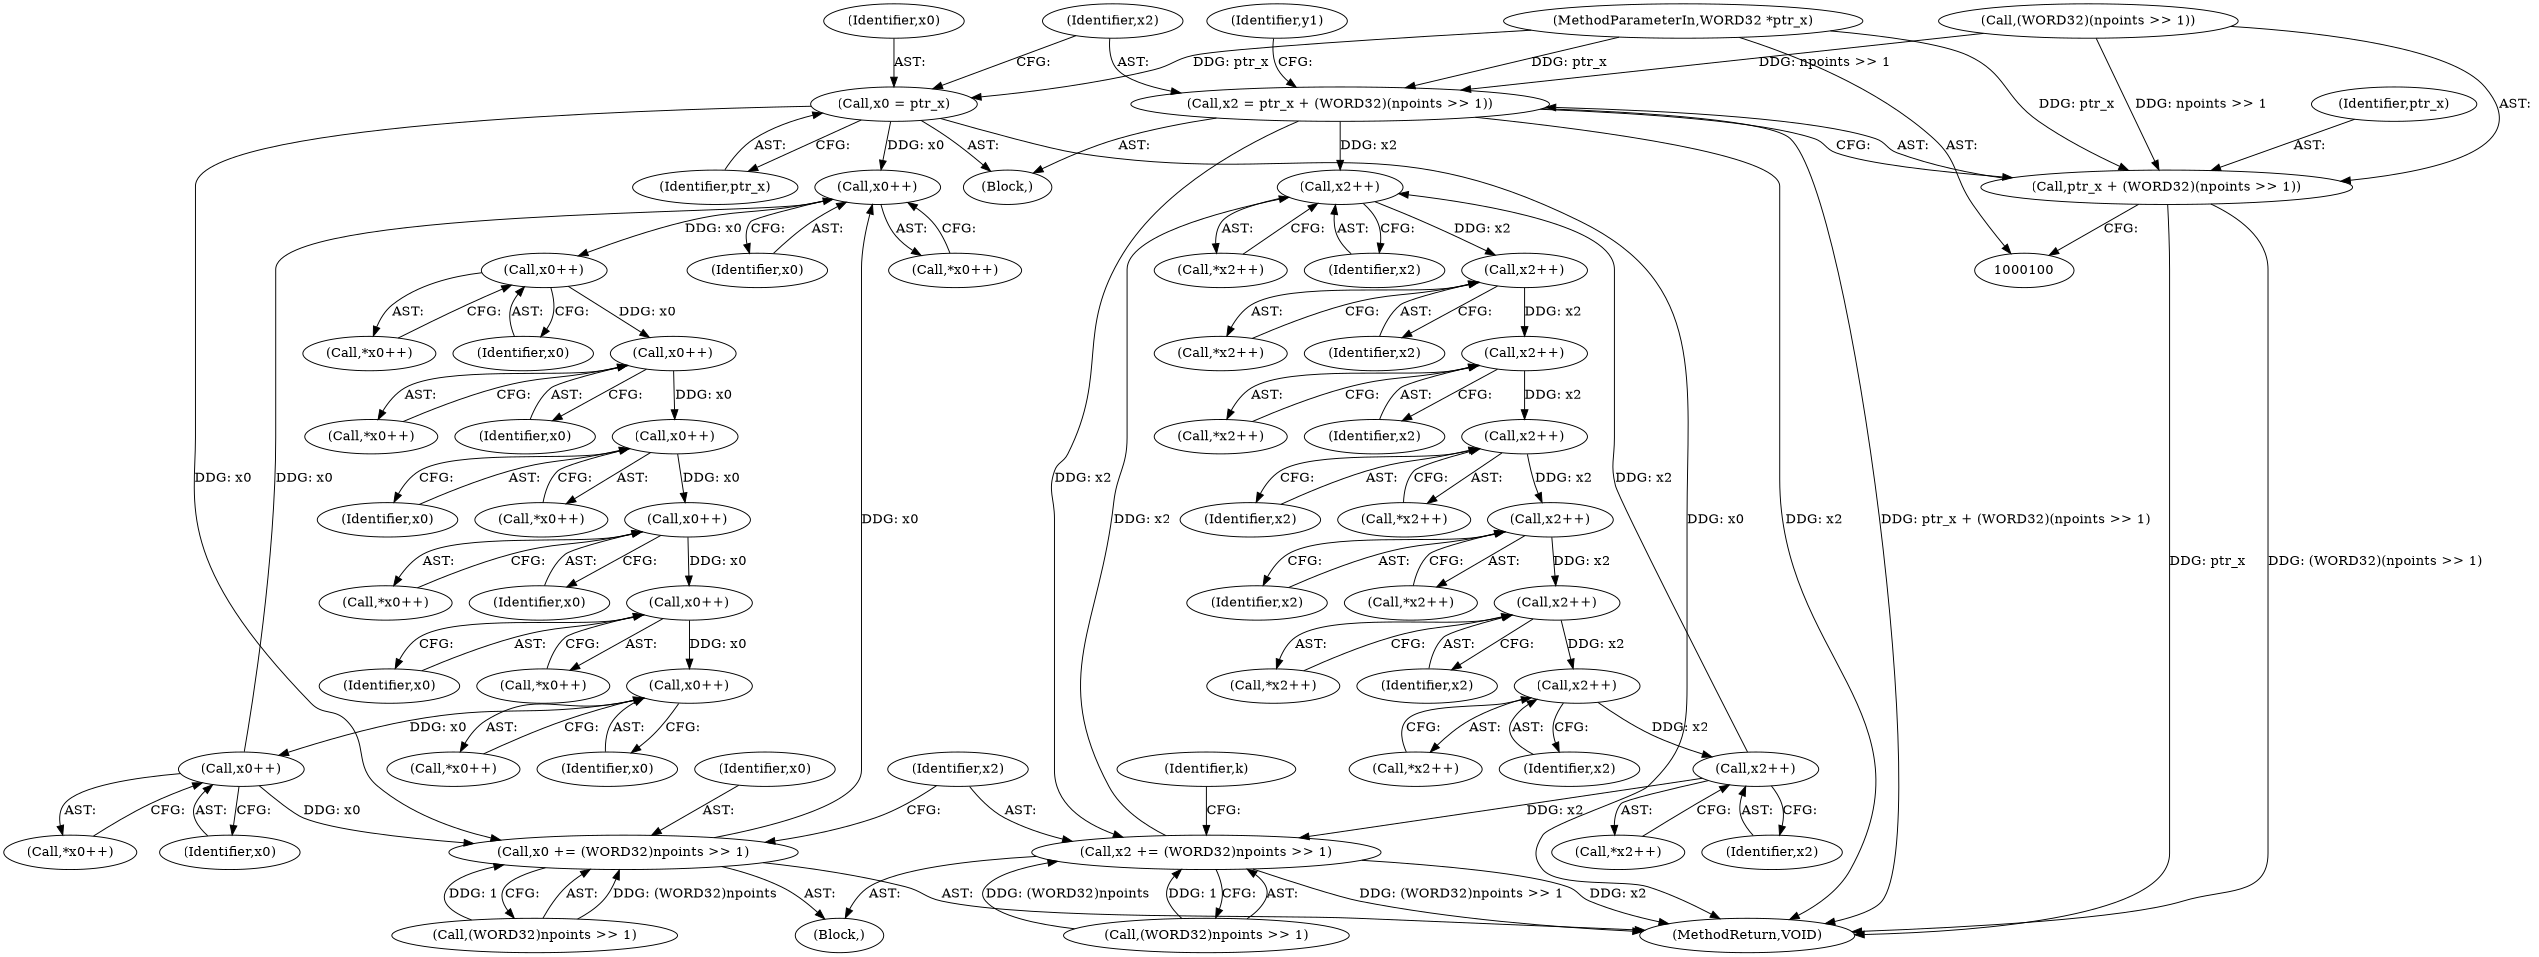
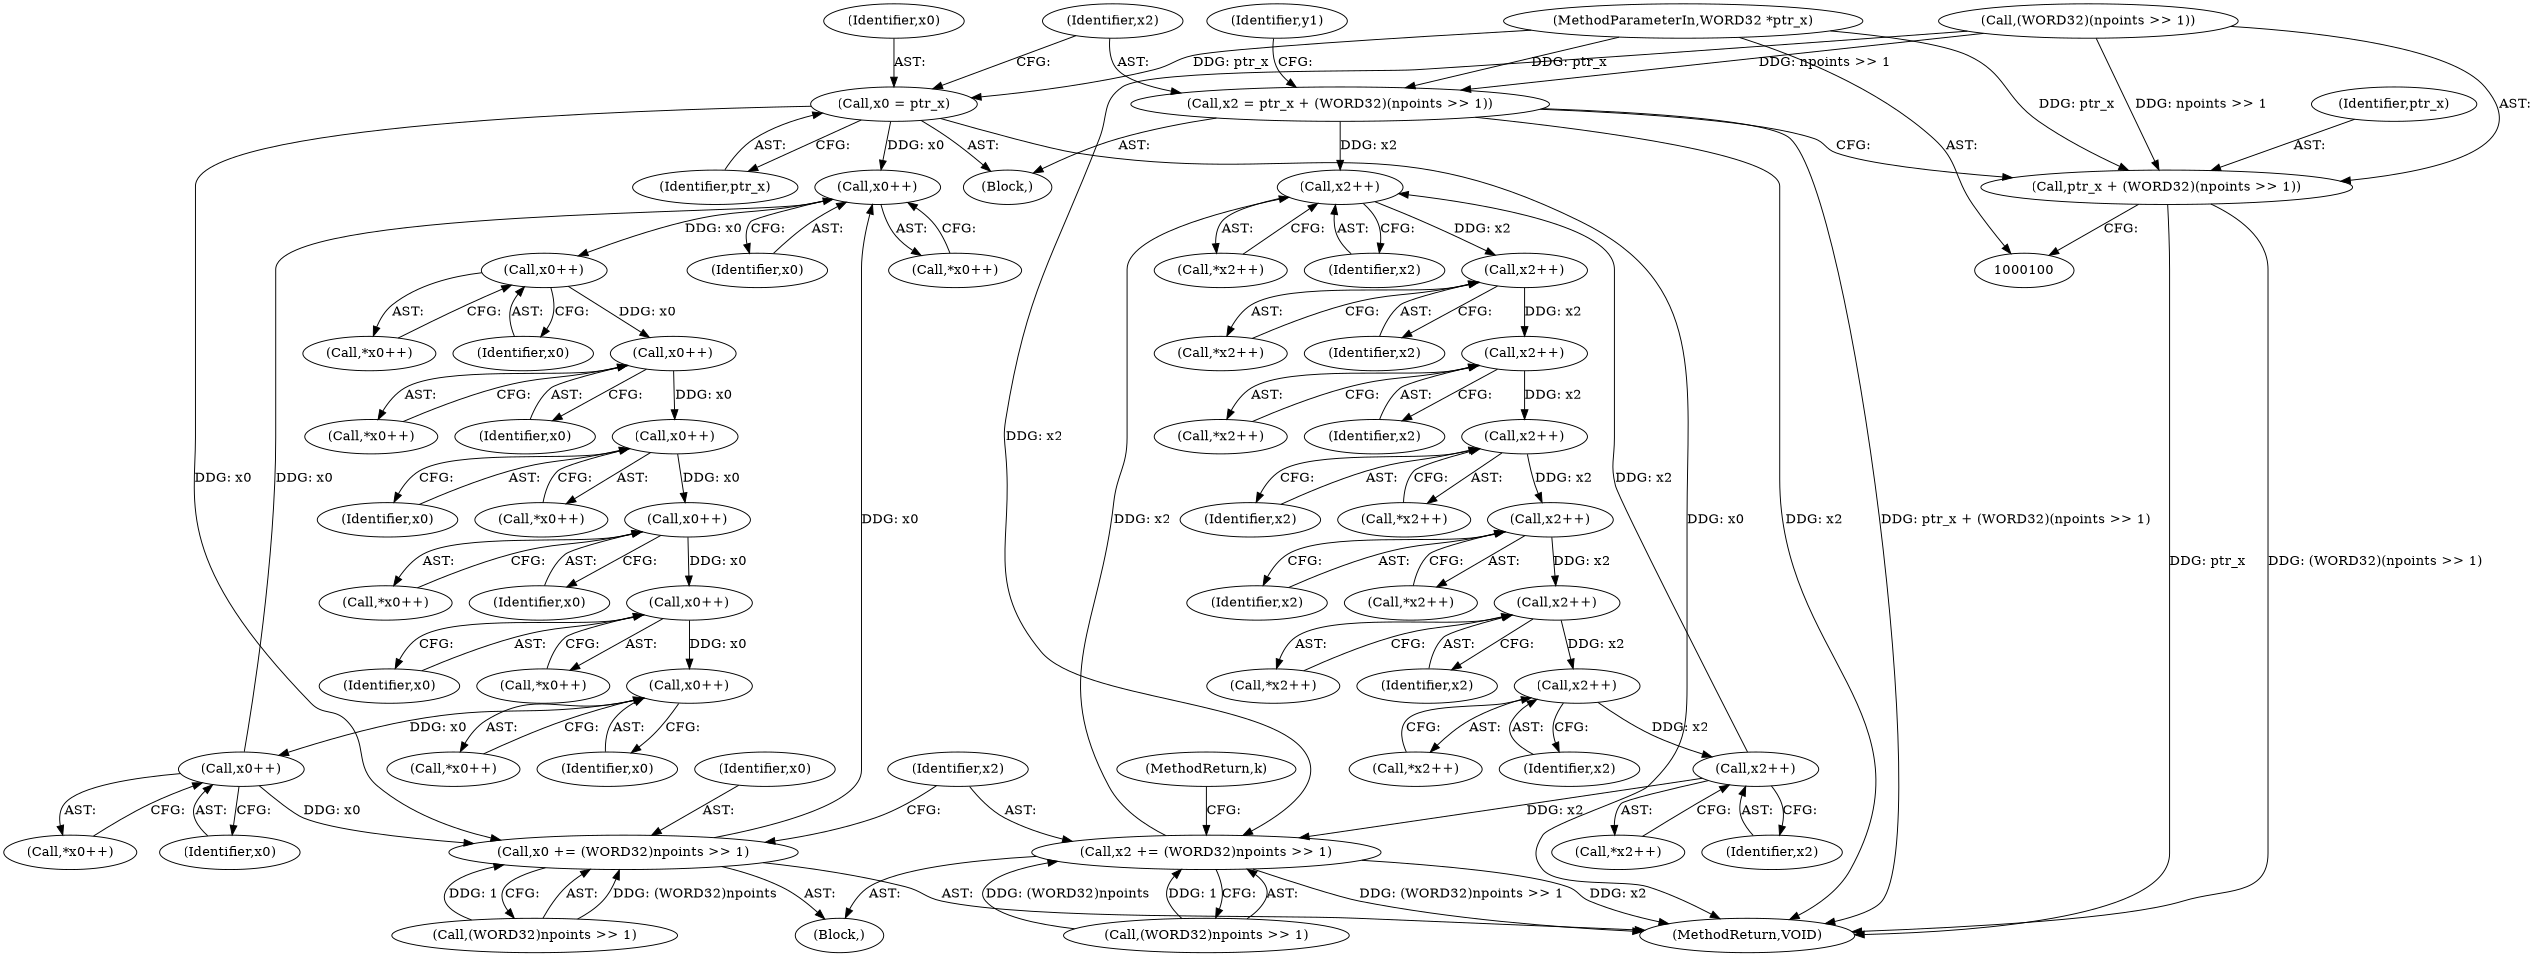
edge "(Call,ptr_x + (WORD32)(npoints >> 1))" -> "(Call,x2 = ptr_x + (WORD32)(npoints >> 1))": removed, label "AST:"
edge "(Call,x2 = ptr_x + (WORD32)(npoints >> 1))" -> "(Call,x2 += (WORD32)npoints >> 1)": now "(Call,(WORD32)(npoints >> 1))" -> "(Call,x2 += (WORD32)npoints >> 1)"
node "(Identifier,k)": label "(Identifier,k)" -> "(MethodReturn,k)"
